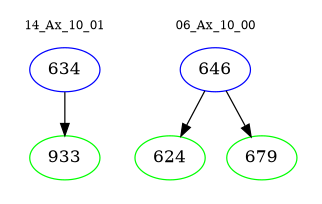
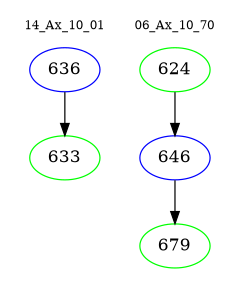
cluster "06_Ax_10_00": label "06_Ax_10_00" -> "06_Ax_10_70"
node "634": label "634" -> "636"
edge "646" -> "624": reversed
node "933": label "933" -> "633"
